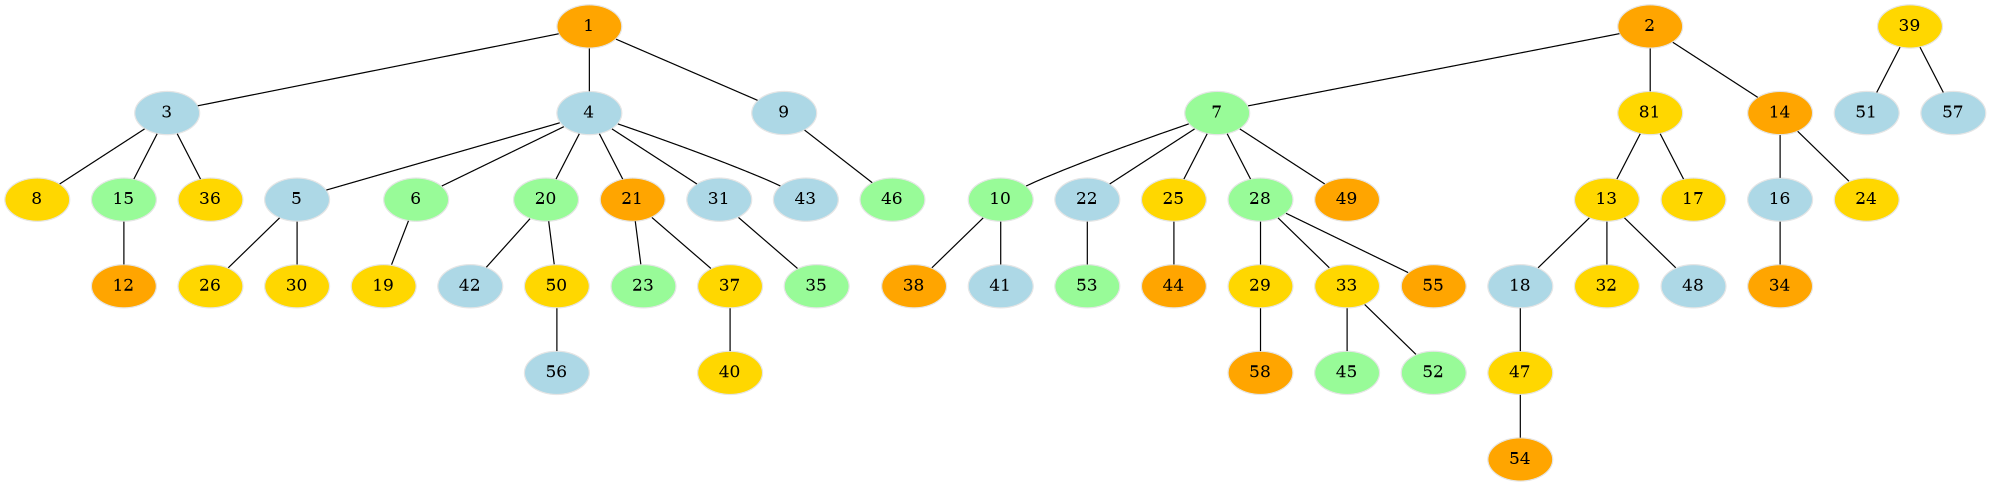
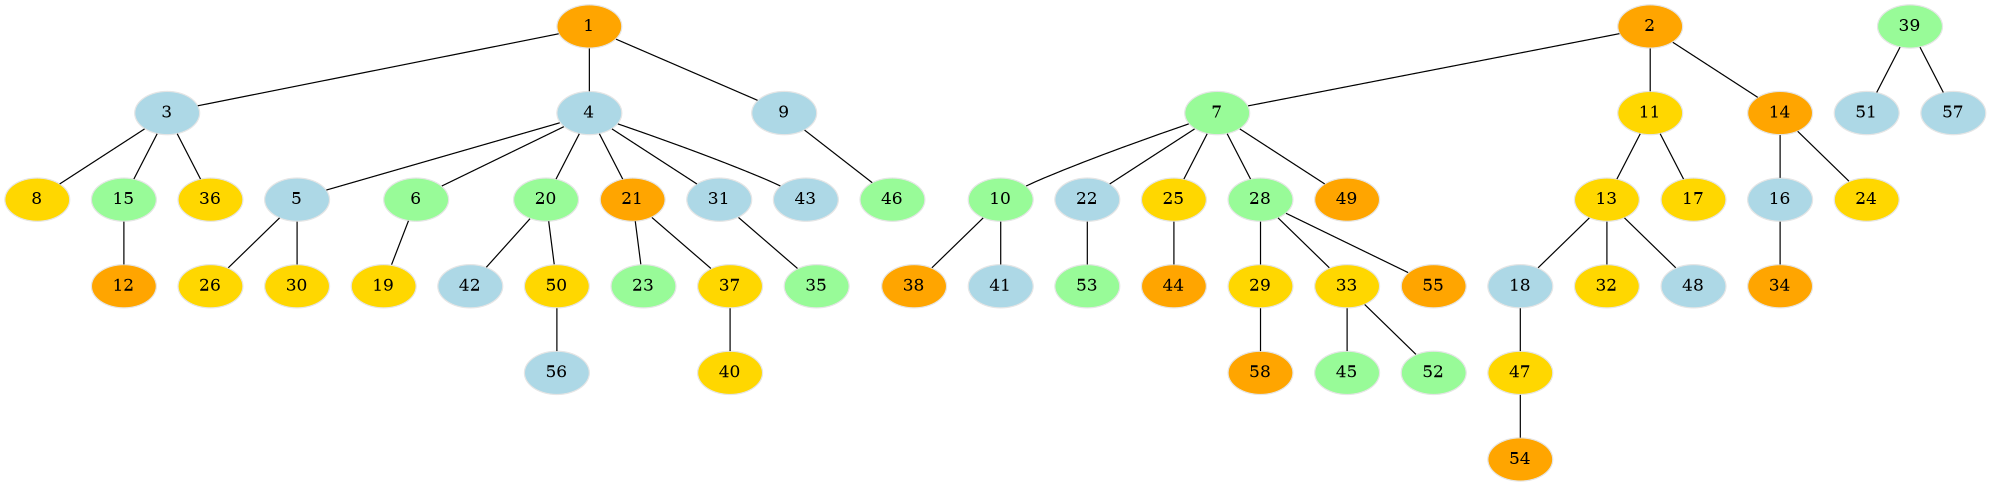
node "39": fillcolor gold -> palegreen
node "81": label "81" -> "11"
